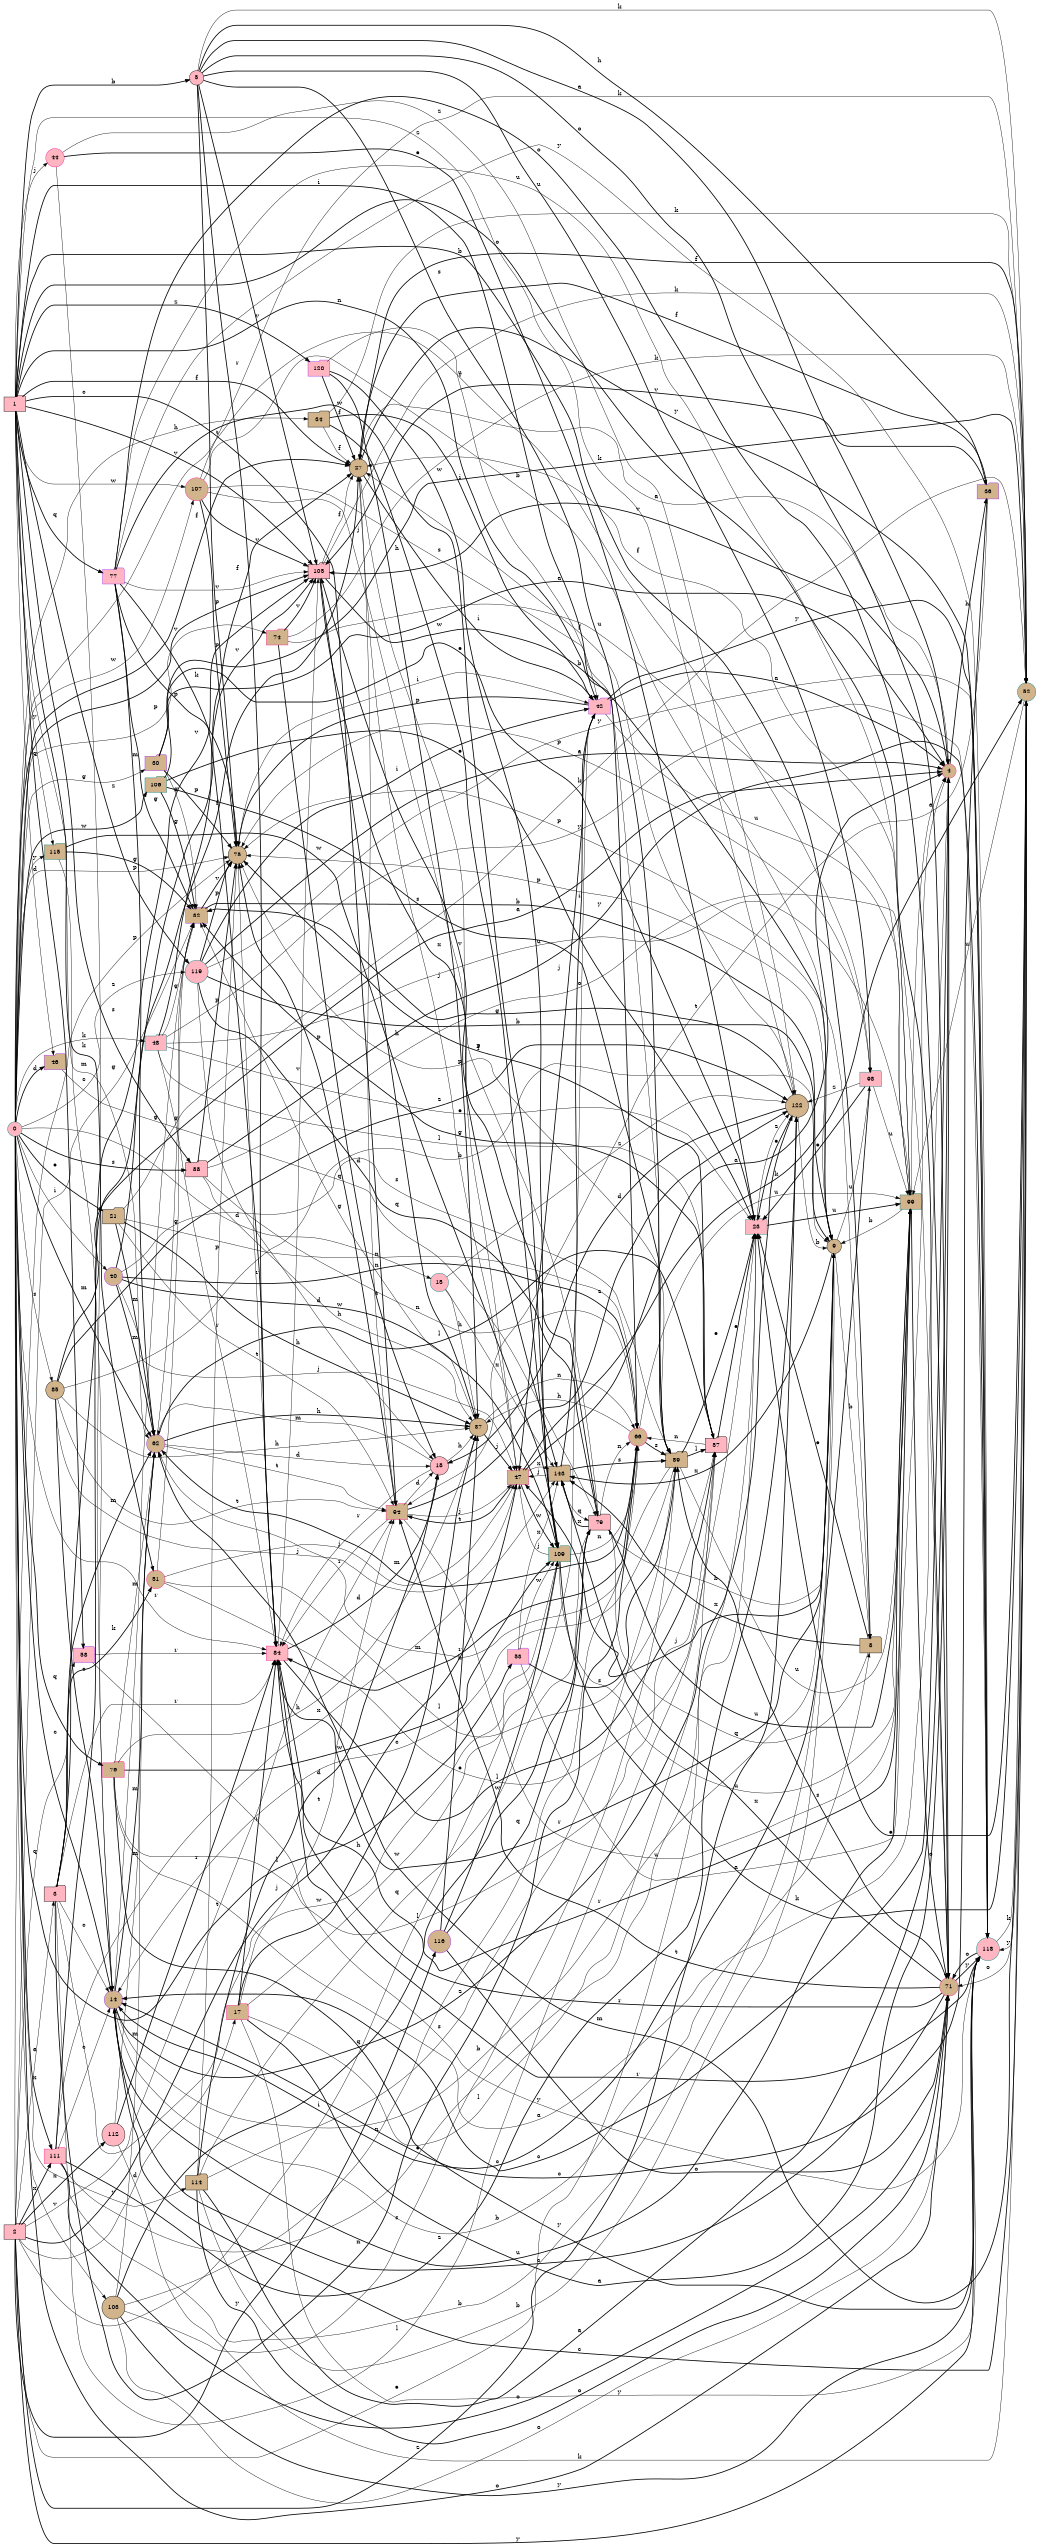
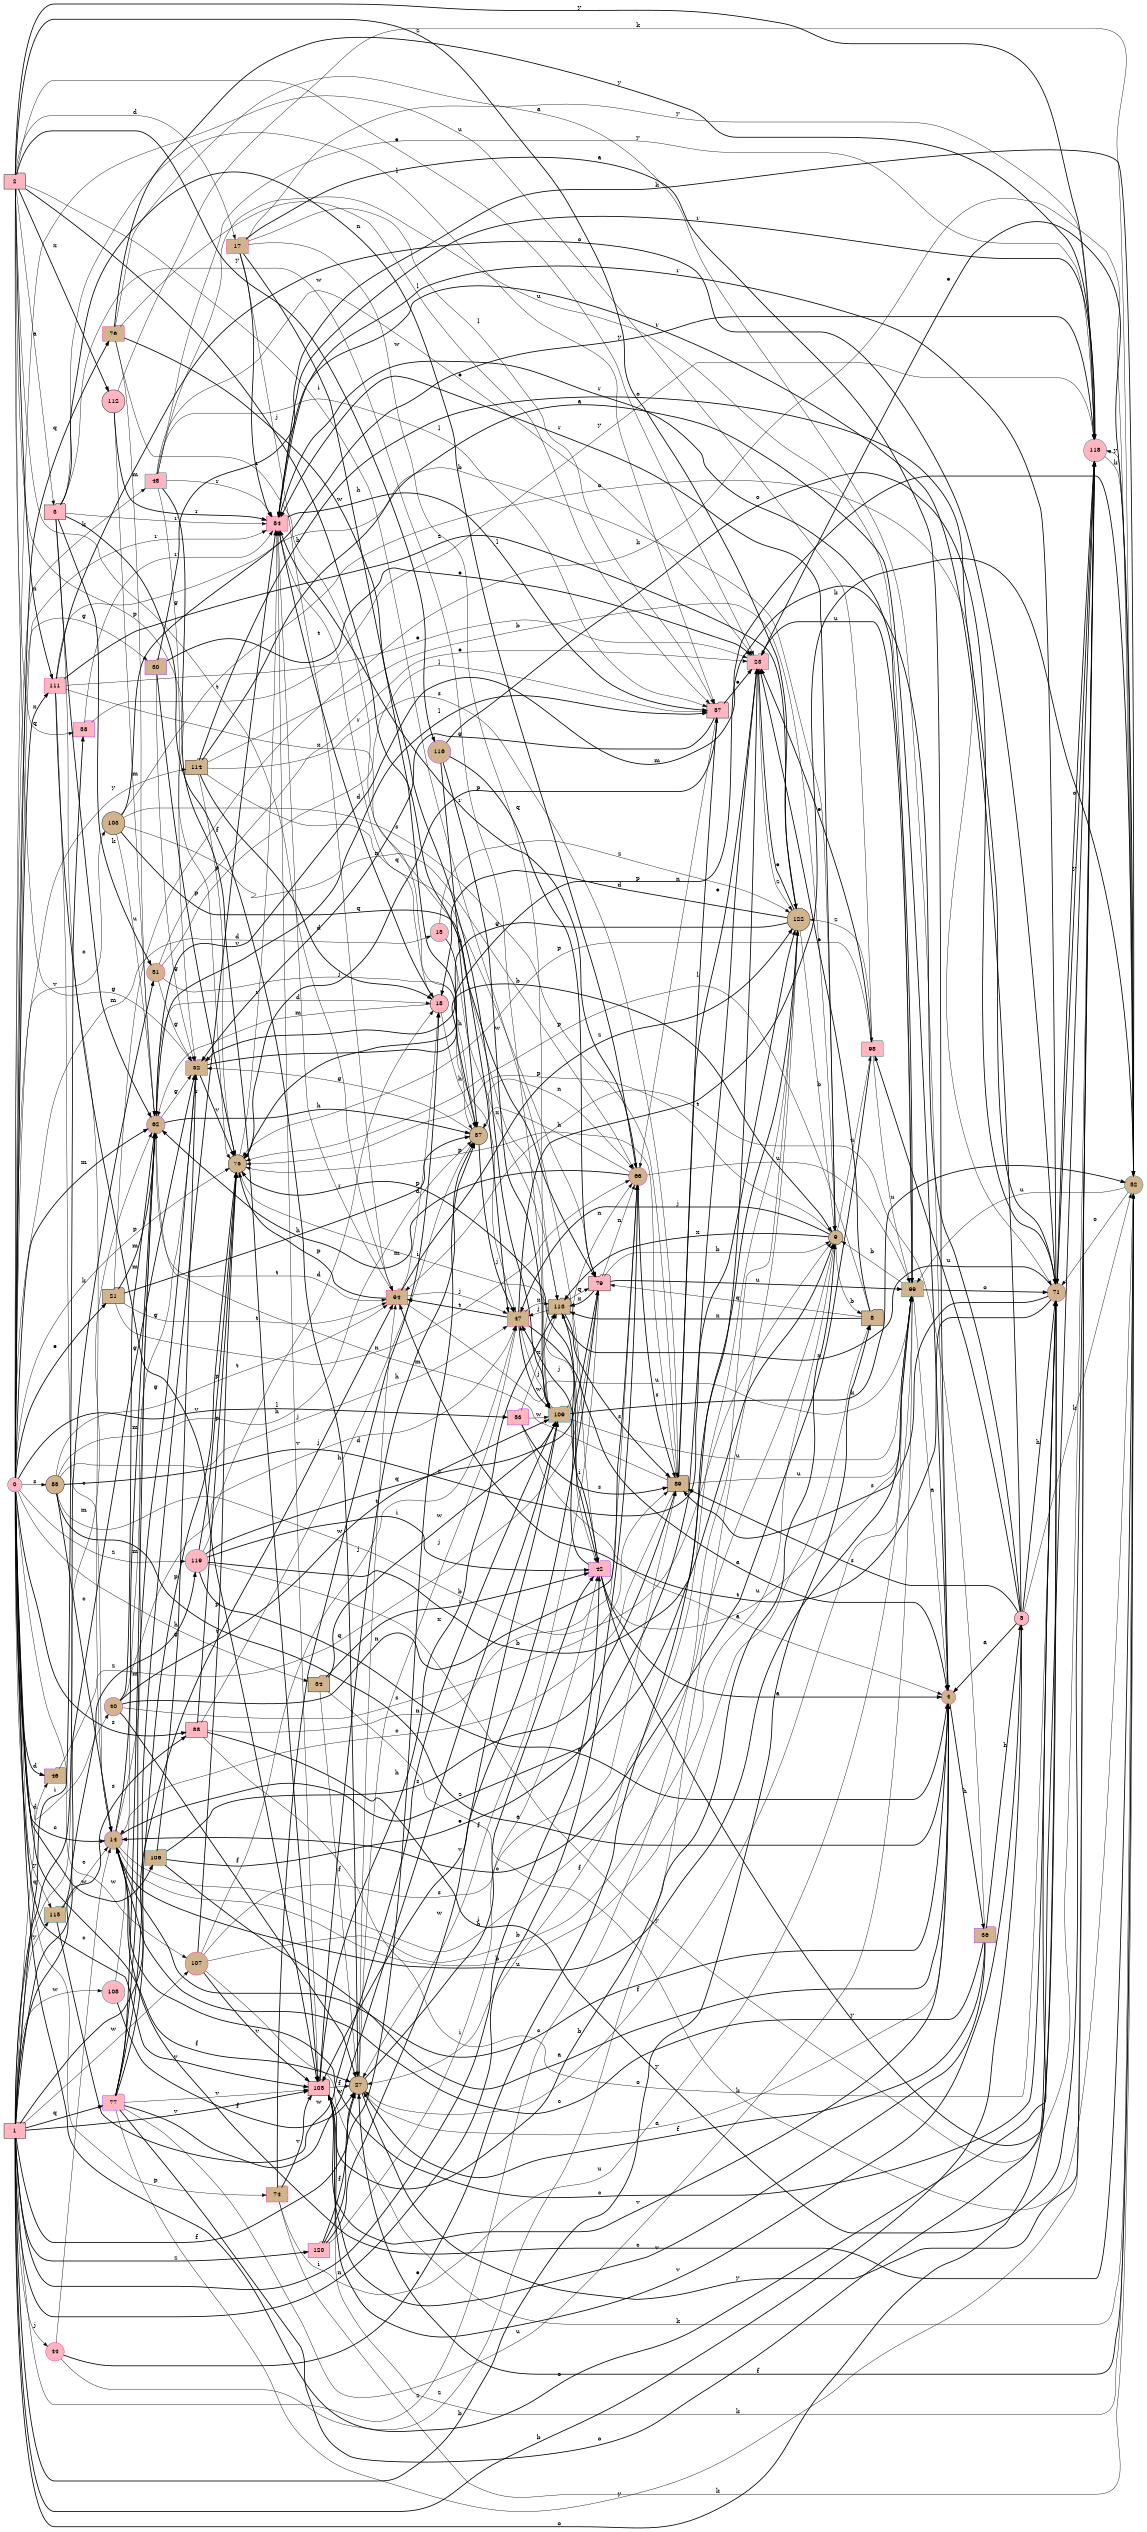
edge "5" -> "36": reversed
edge "5" -> "71": label "o" -> "h"
edge "77" -> "84": label "k" -> "r"
node "143": label "143" -> "113"
node "108": added
edge "103" -> "62": label "m" -> "u"
